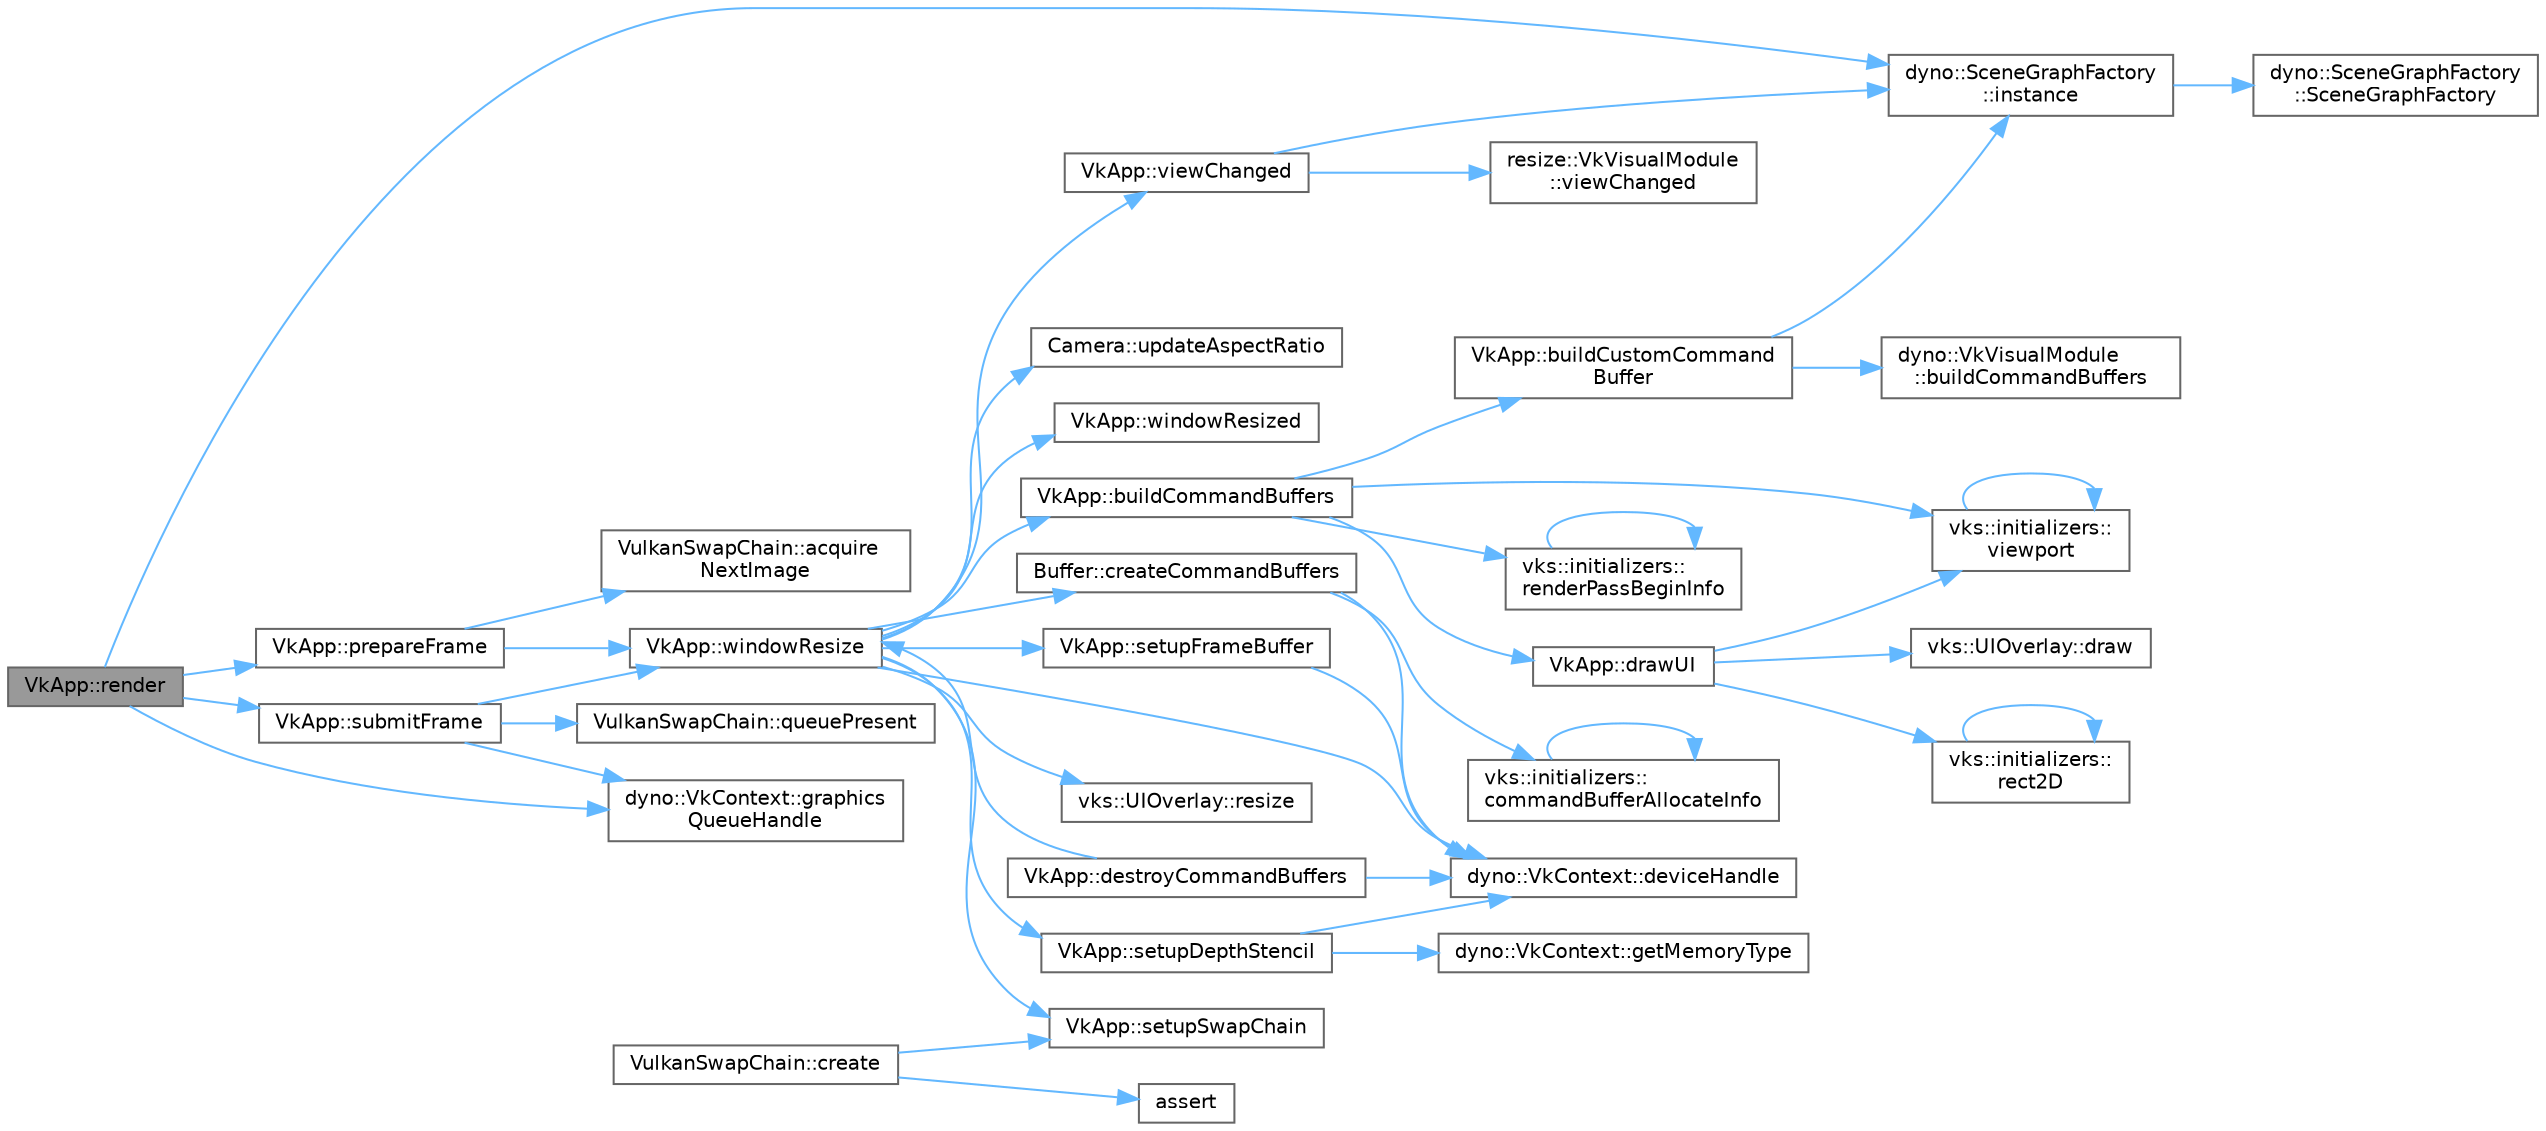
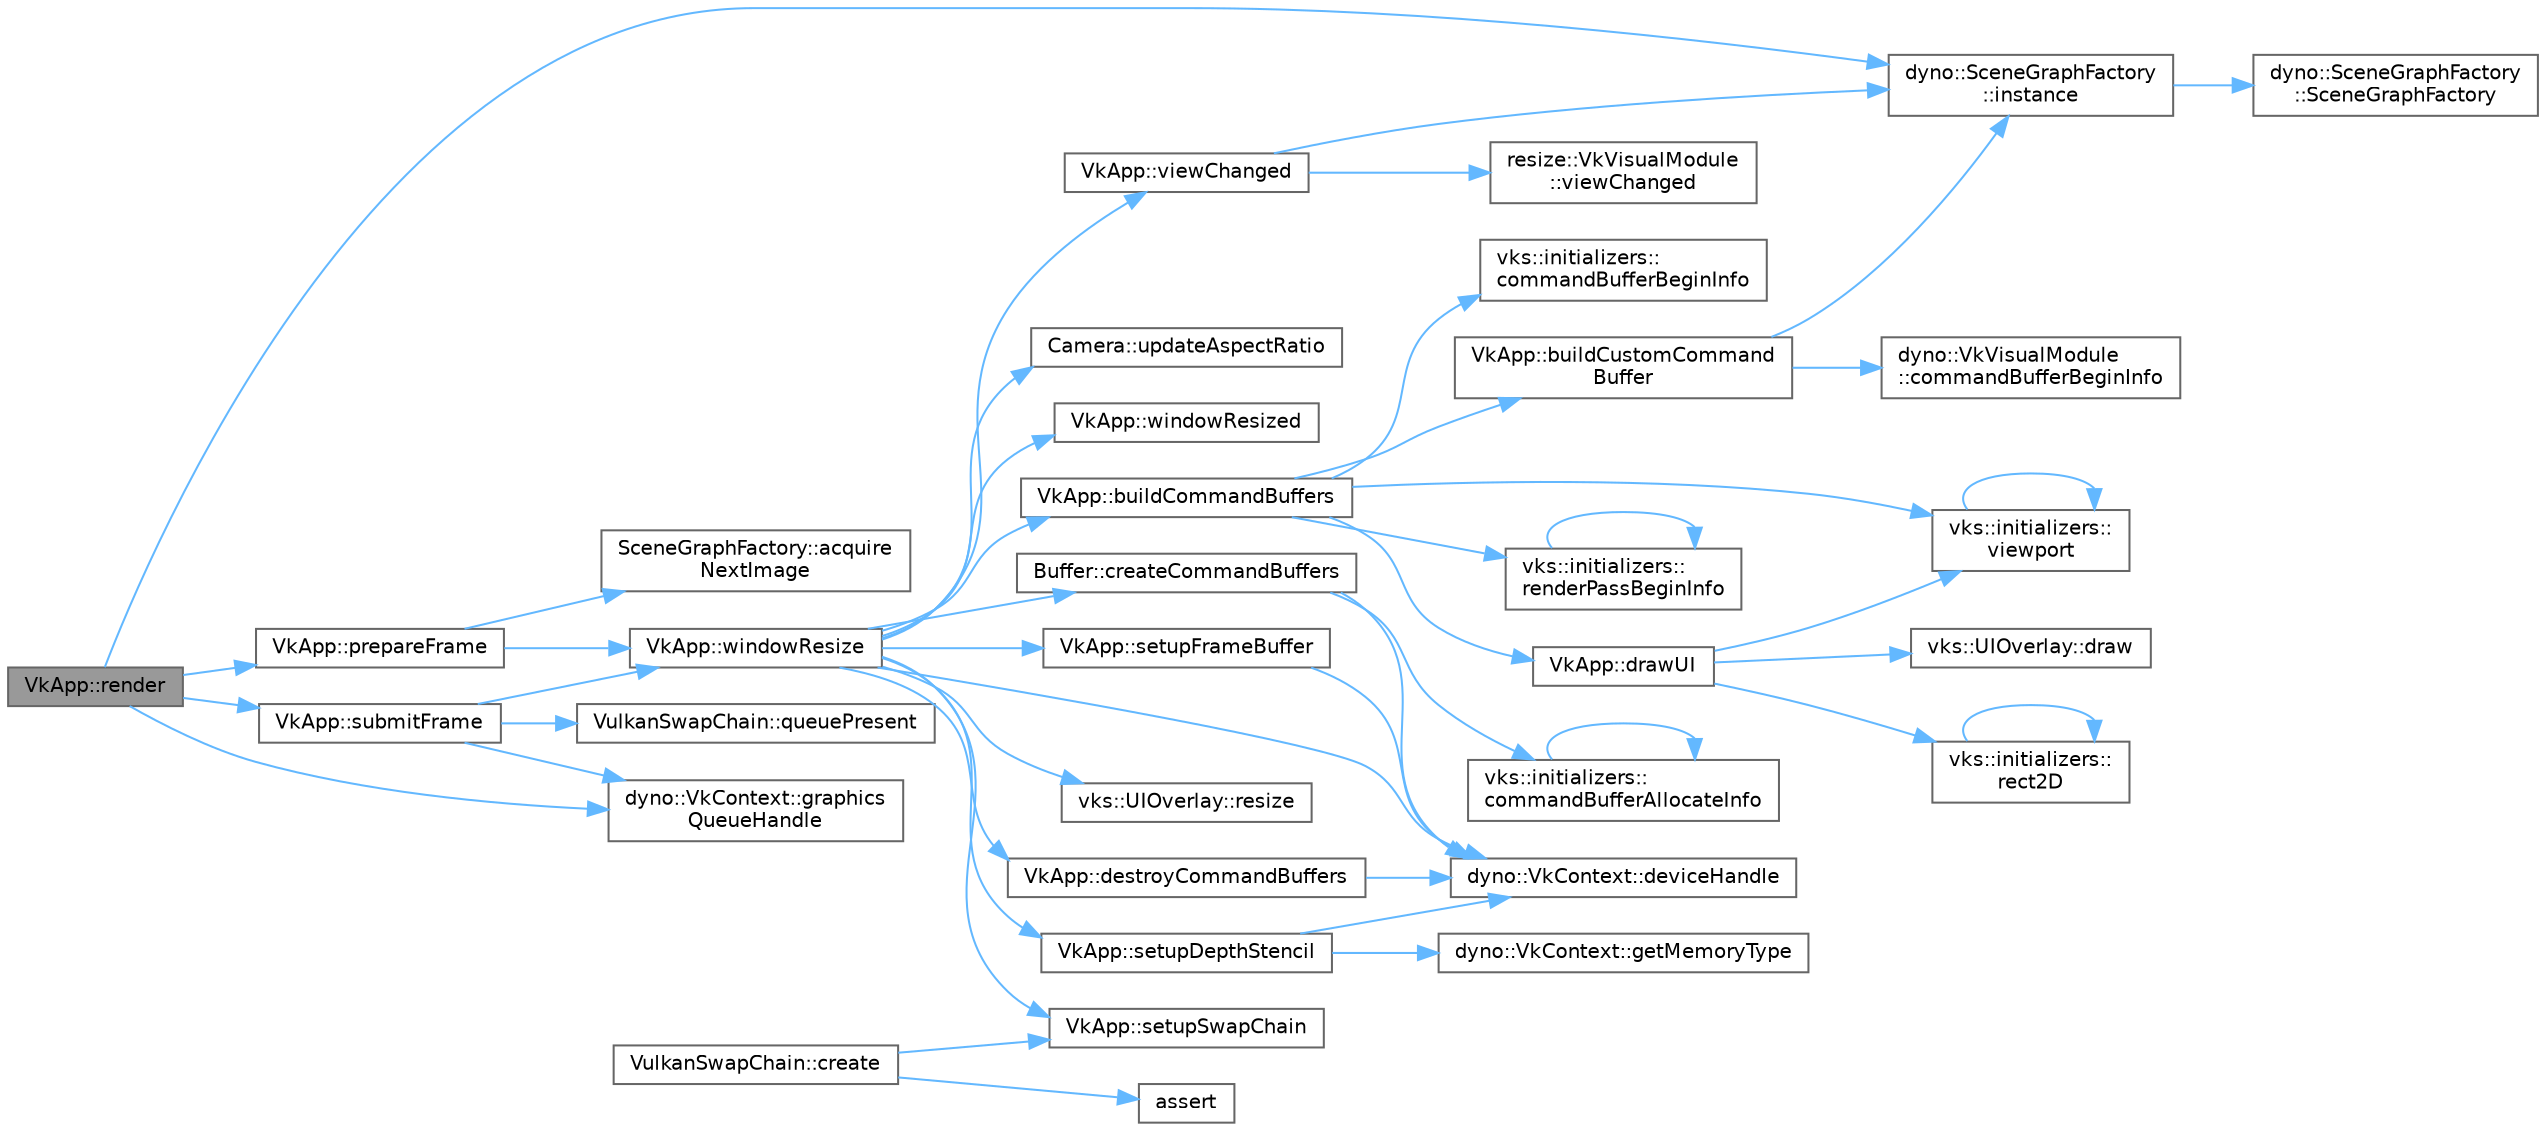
node "vks::initializers:: commandBufferBeginInfo": added
node "dyno::VkVisualModule ::buildCommandBuffers": label "dyno::VkVisualModule ::buildCommandBuffers" -> "dyno::VkVisualModule ::commandBufferBeginInfo"
node "VulkanSwapChain::acquire NextImage": label "VulkanSwapChain::acquire NextImage" -> "SceneGraphFactory::acquire NextImage"
edge "VkApp::destroyCommandBuffers" -> "VkApp::windowResize": reversed
